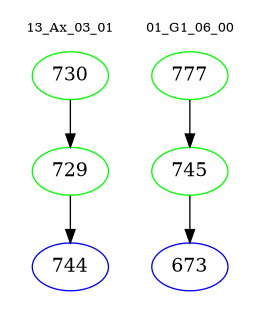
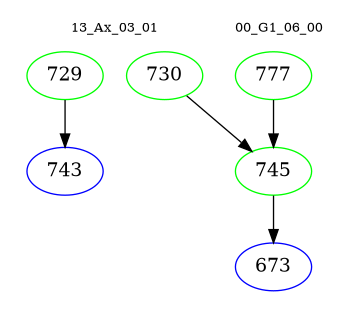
cluster "01_G1_06_00": label "01_G1_06_00" -> "00_G1_06_00"
edge "730" -> "729": now "730" -> "745"
node "744": label "744" -> "743"
